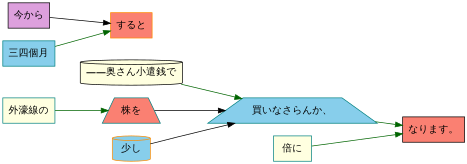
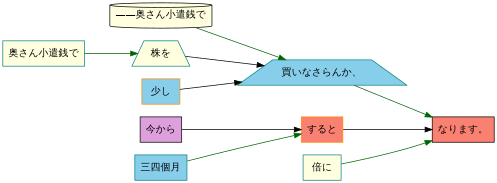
node "外濠線の": label "外濠線の" -> "奥さん小遣銭で"
node "株を": fillcolor salmon -> lightyellow
edge "すると" -> "なります。": added
node "少し": shape cylinder -> box
